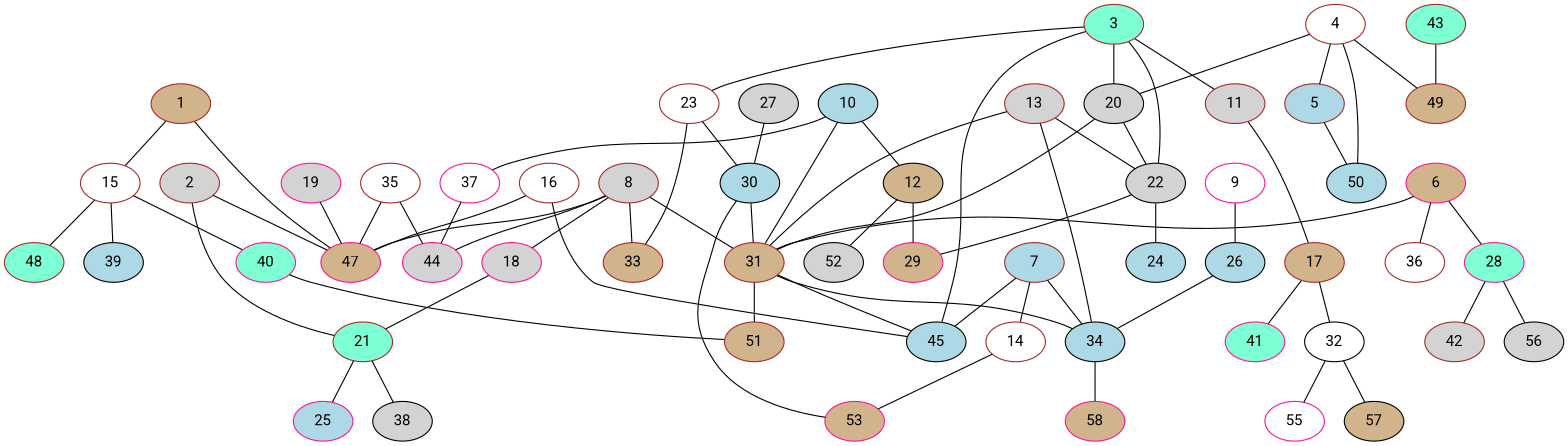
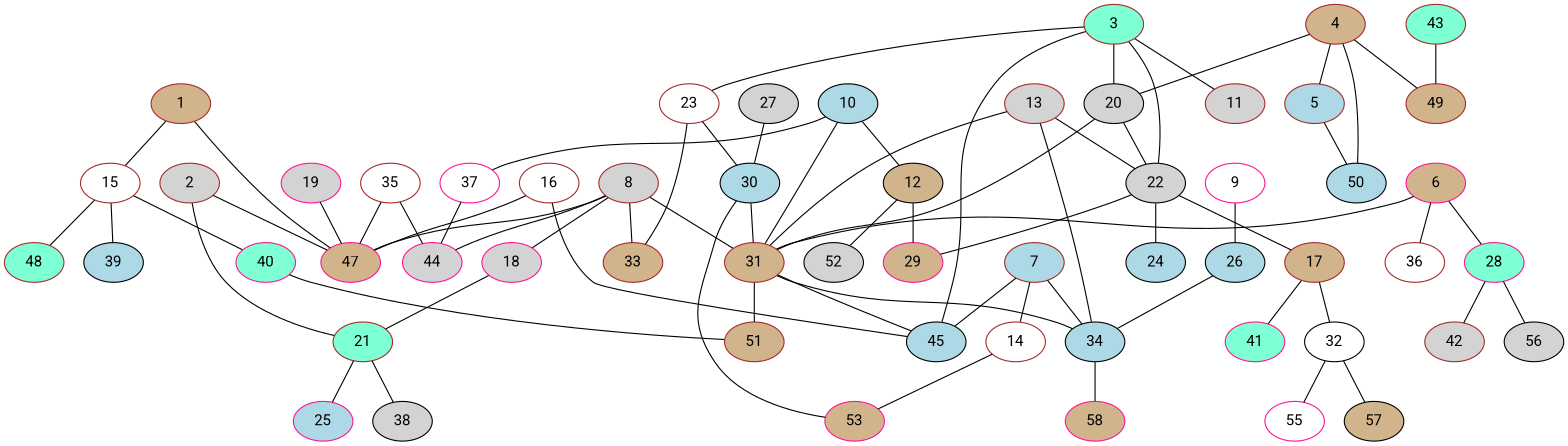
node "4": fillcolor white -> tan
edge "11" -- "17": now "22" -- "17"
